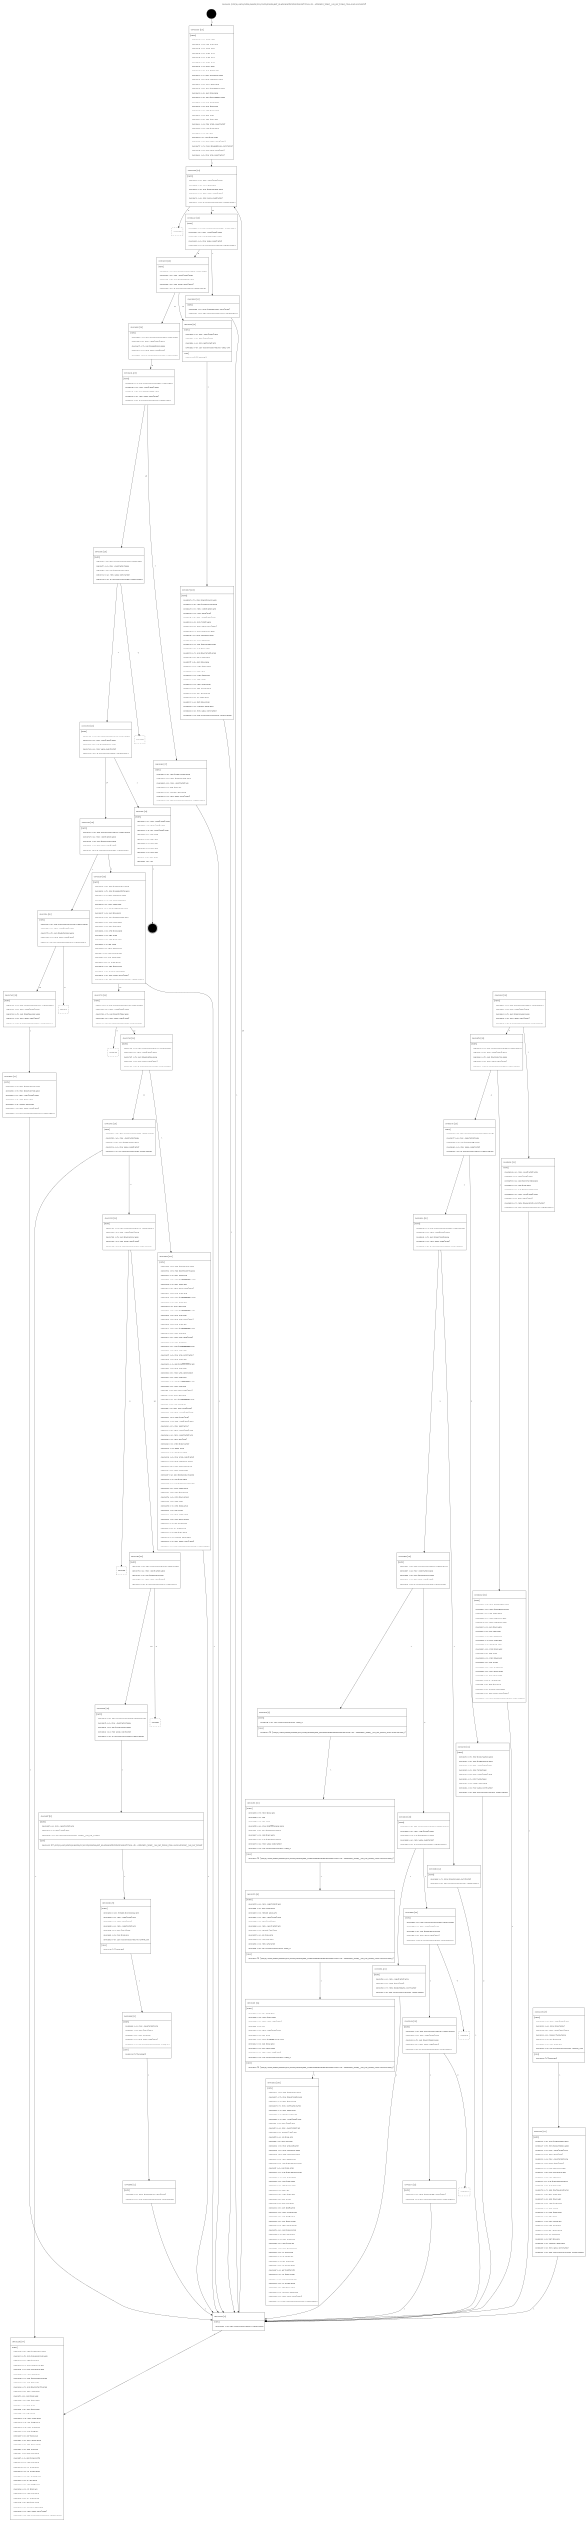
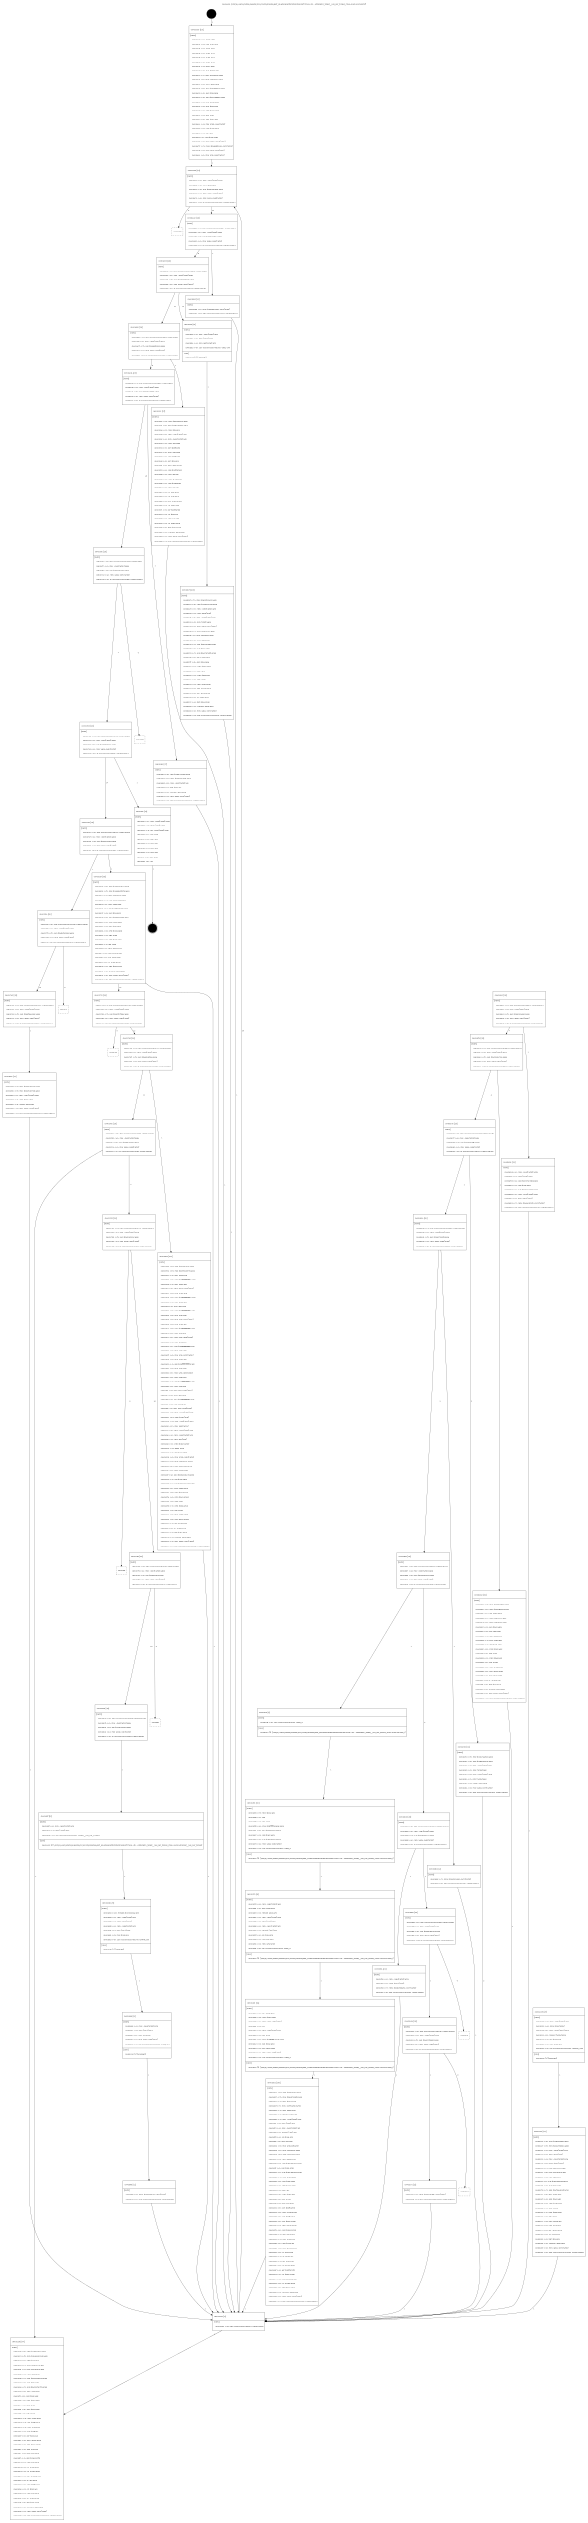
node "0x40192c [97]": added
edge "0x401dd2 [186]" -> "0x4020a2 [5]": added, label "1"
